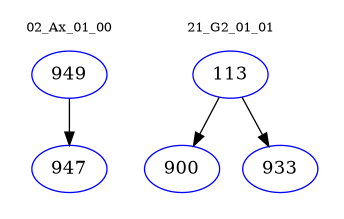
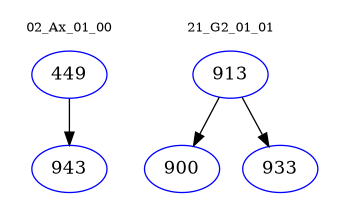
node "949": label "949" -> "449"
node "113": label "113" -> "913"
node "947": label "947" -> "943"
